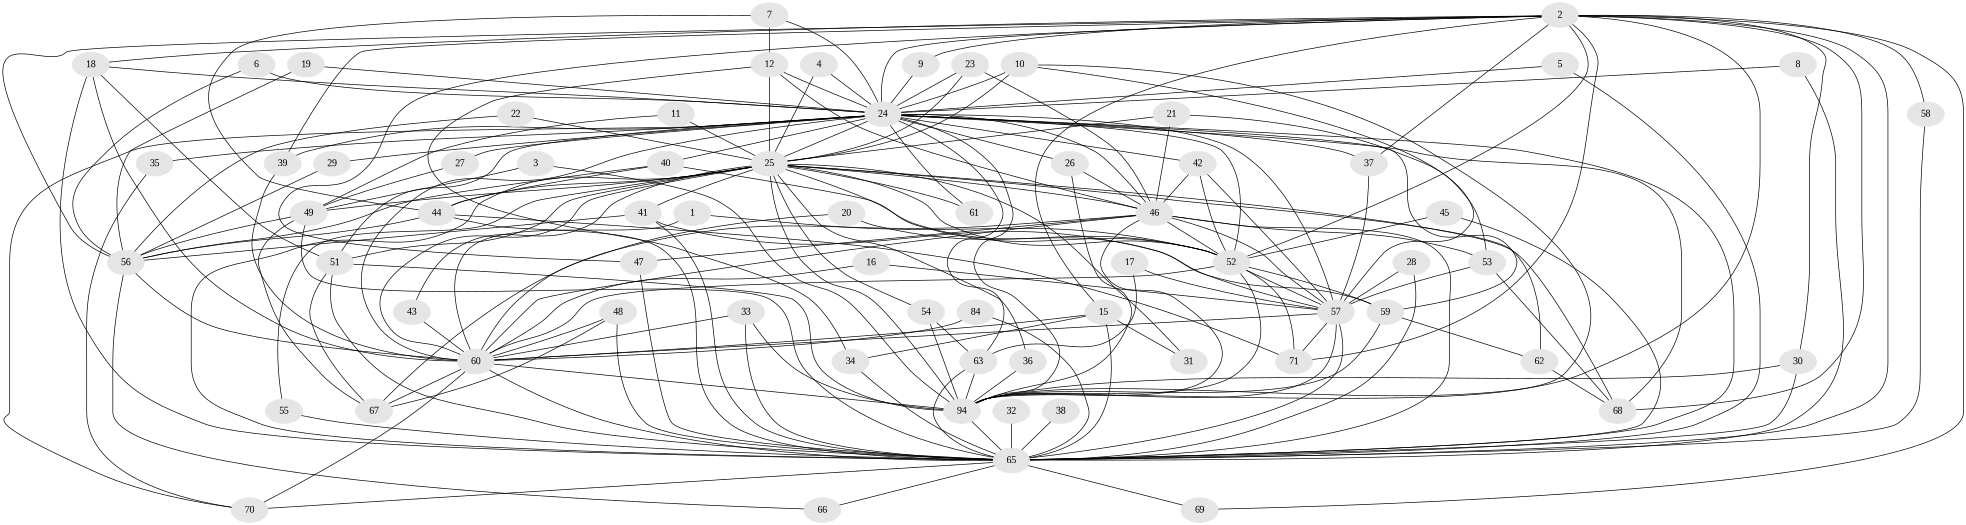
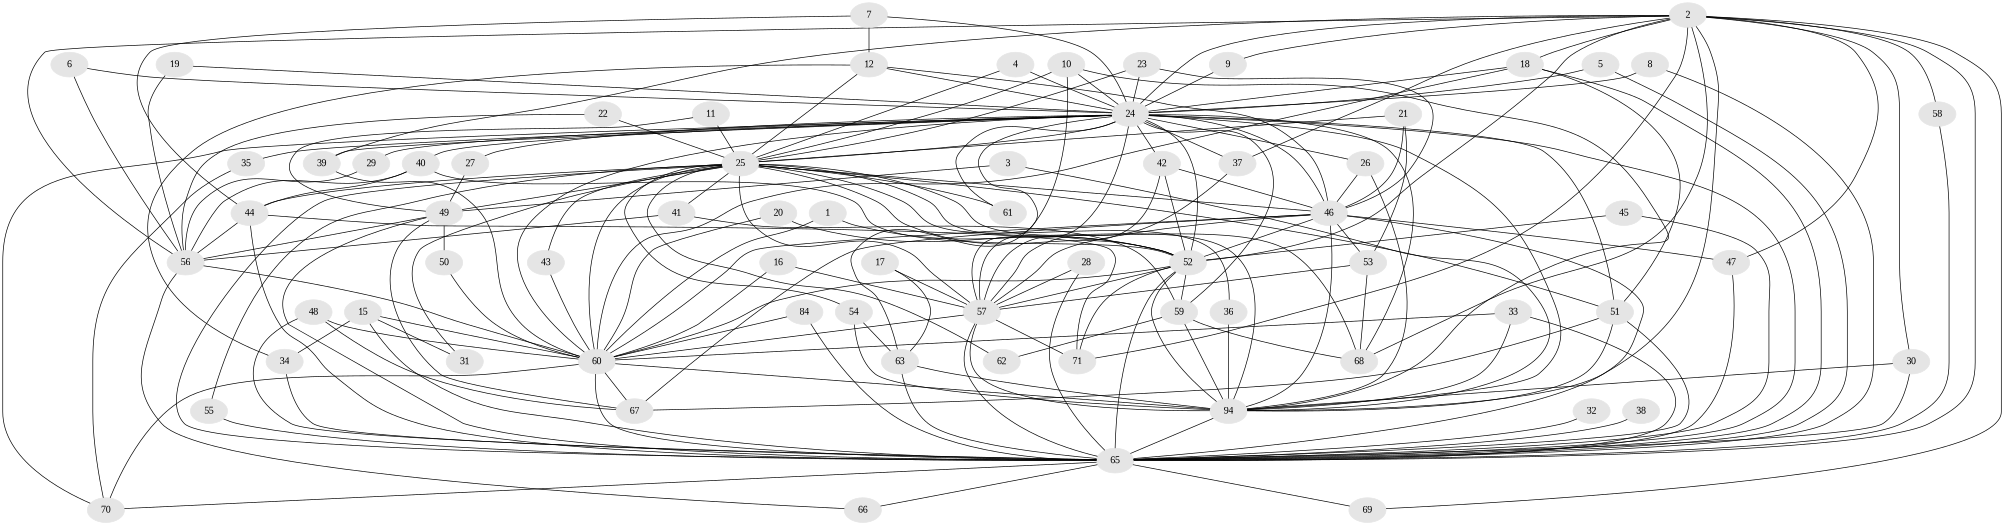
edge "2" -- "15": removed
node "50": added
edge "62" -- "68": now "59" -- "68"
edge "41" -- "65": now "52" -- "65"
